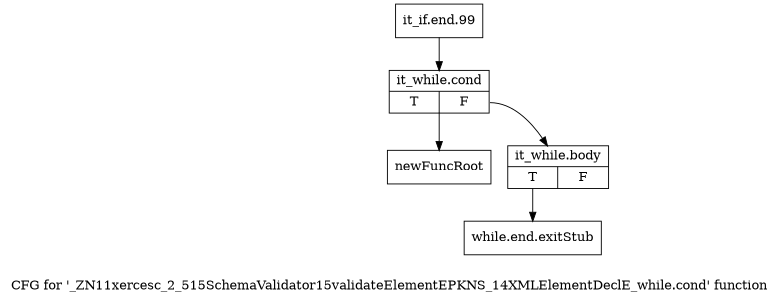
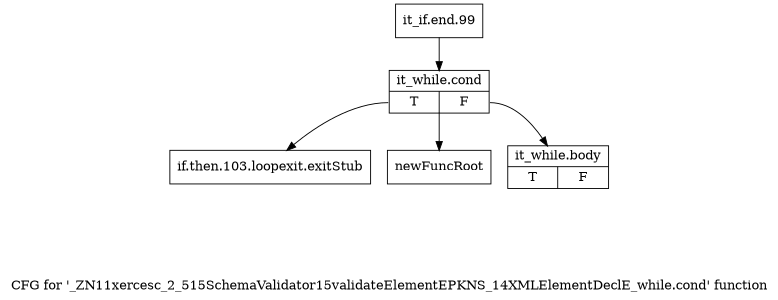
node "if.then.103.loopexit.exitStub": added
node "while.end.exitStub": removed
